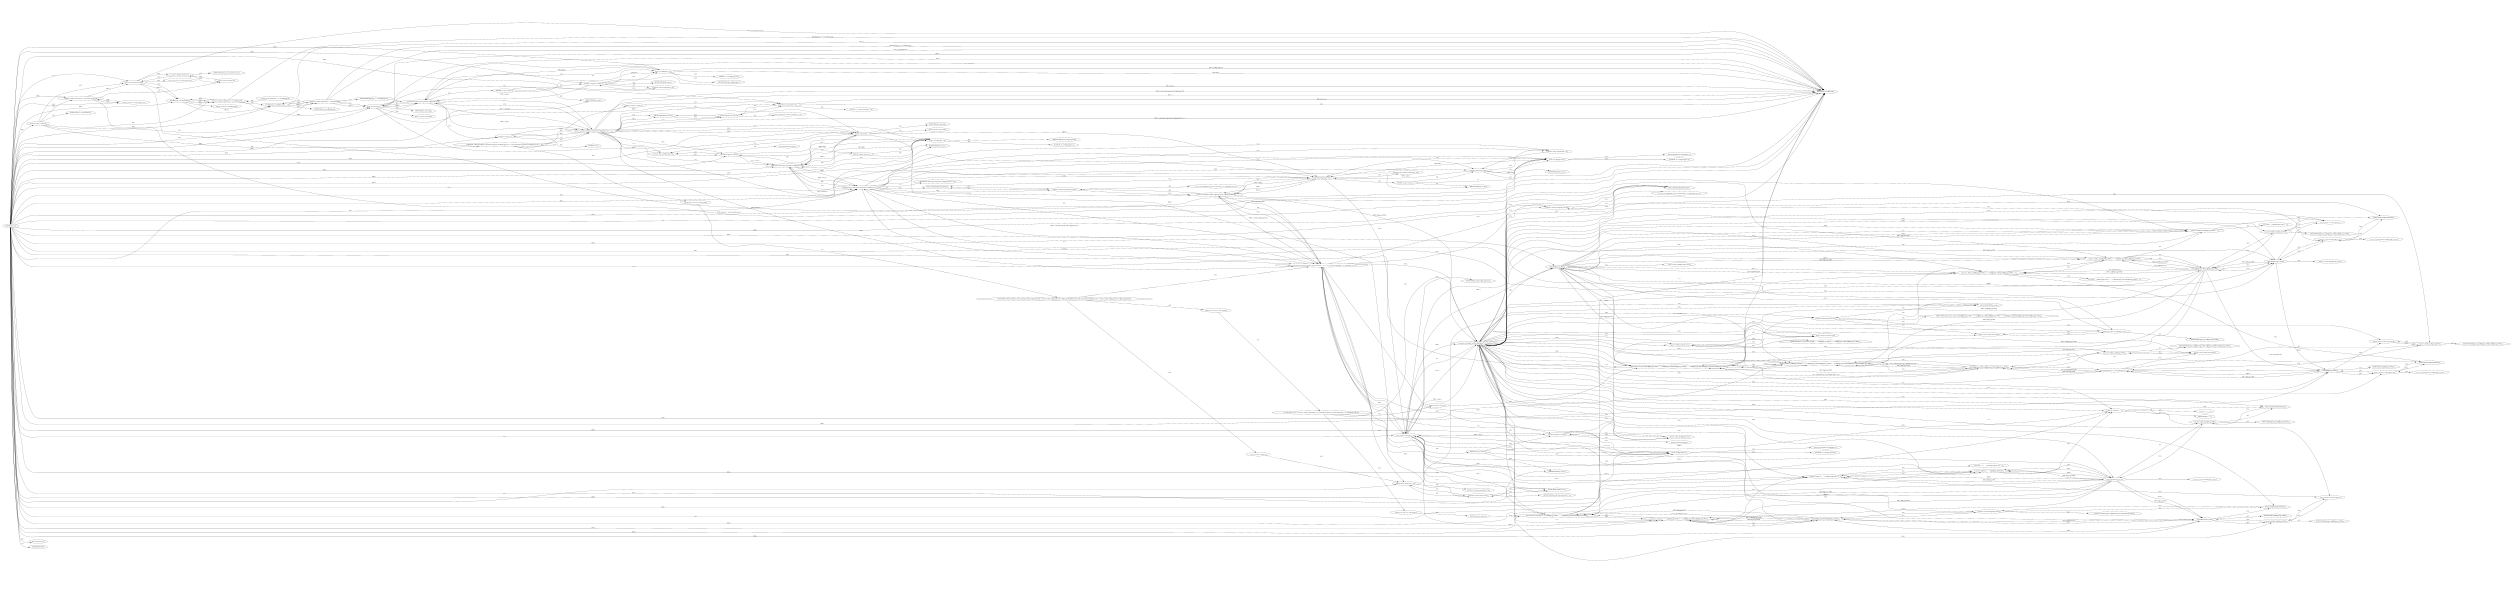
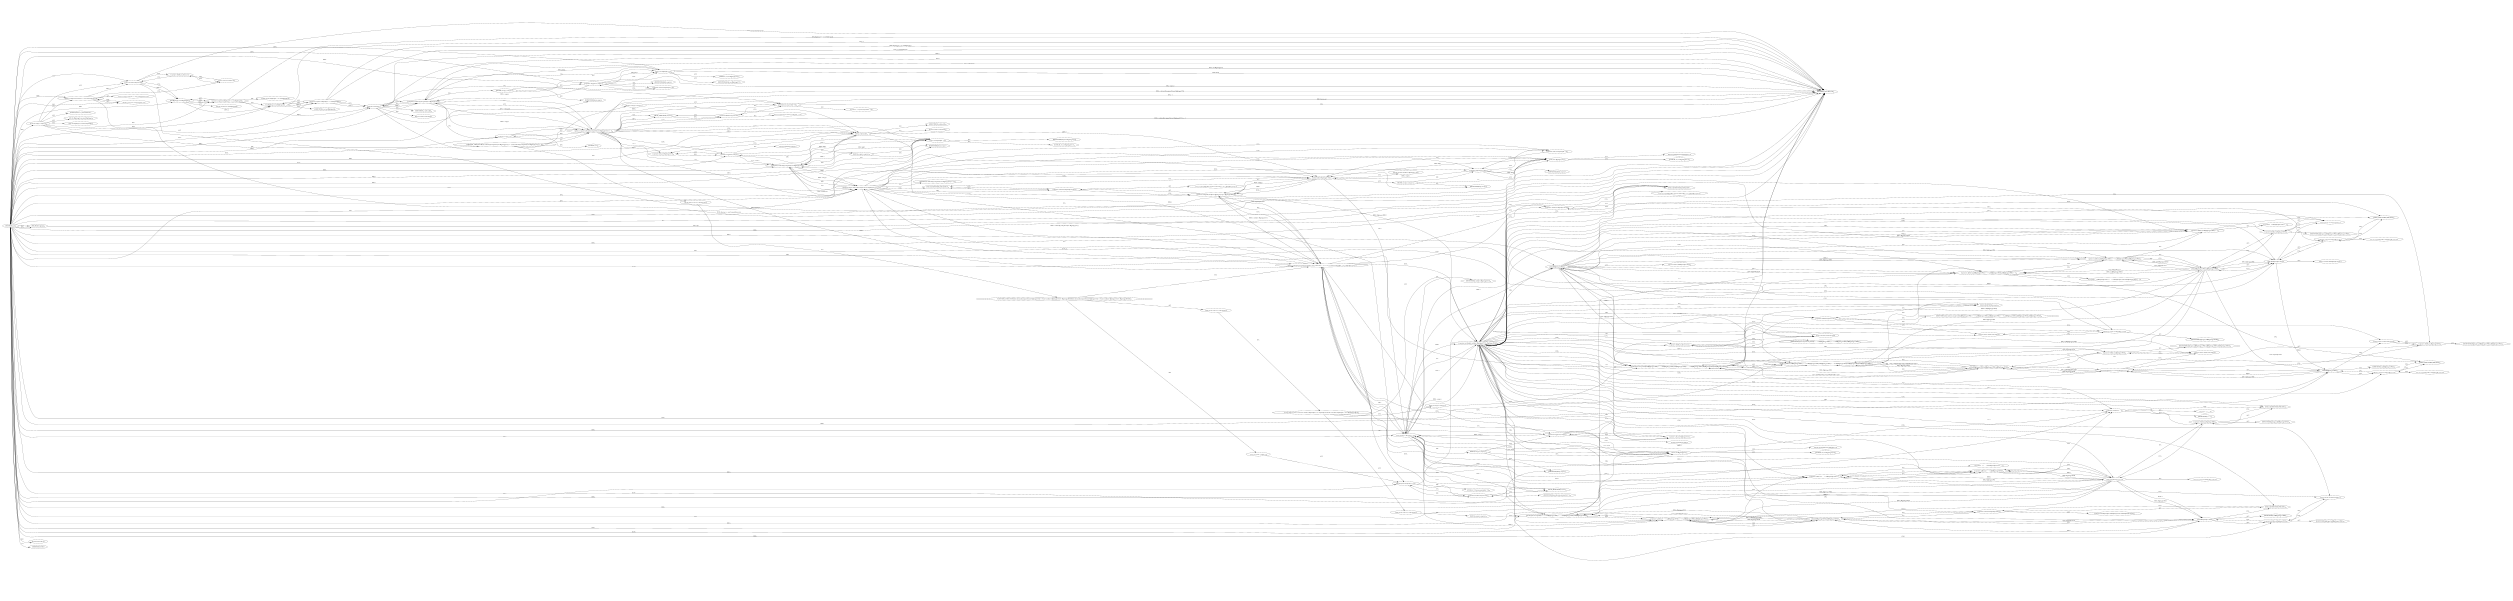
node "(IDENTIFIER,System,new Scanner(System.in))": removed
node "(IDENTIFIER,sc,new Scanner(System.in))": removed
node "(IDENTIFIER,sc,Scanner sc = new Scanner(System.in))": added
node "(IDENTIFIER,r,BigInteger r = sc.nextBigInteger())": removed
edge "(IDENTIFIER,l,BigInteger l = sc.nextBigInteger())" -> "(<operator>.assignment,BigInteger l = sc.nextBigInteger())": reversed
node "(LOCAL,BigInteger l: java.math.BigInteger)": added
node "(LOCAL,BigInteger r: java.math.BigInteger)": added
node "(PARAM,String[] args)": added
